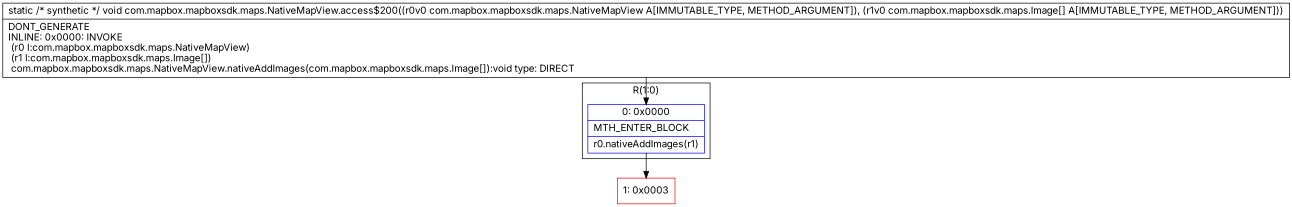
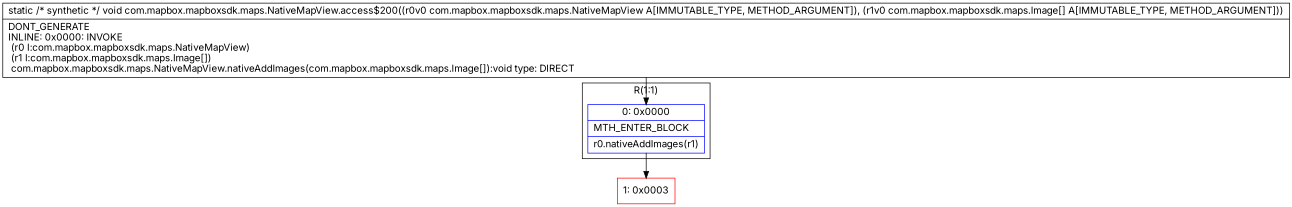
cluster "R(1:0)": label "R(1:0)" -> "R(1:1)"
